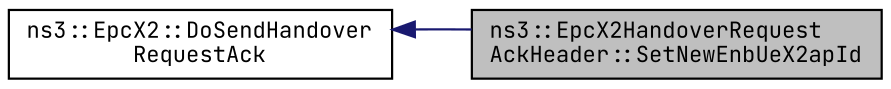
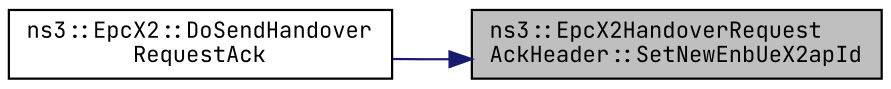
edge "ns3::EpcX2HandoverRequest AckHeader::SetNewEnbUeX2apId" -> "ns3::EpcX2::DoSendHandover RequestAck": reversed
